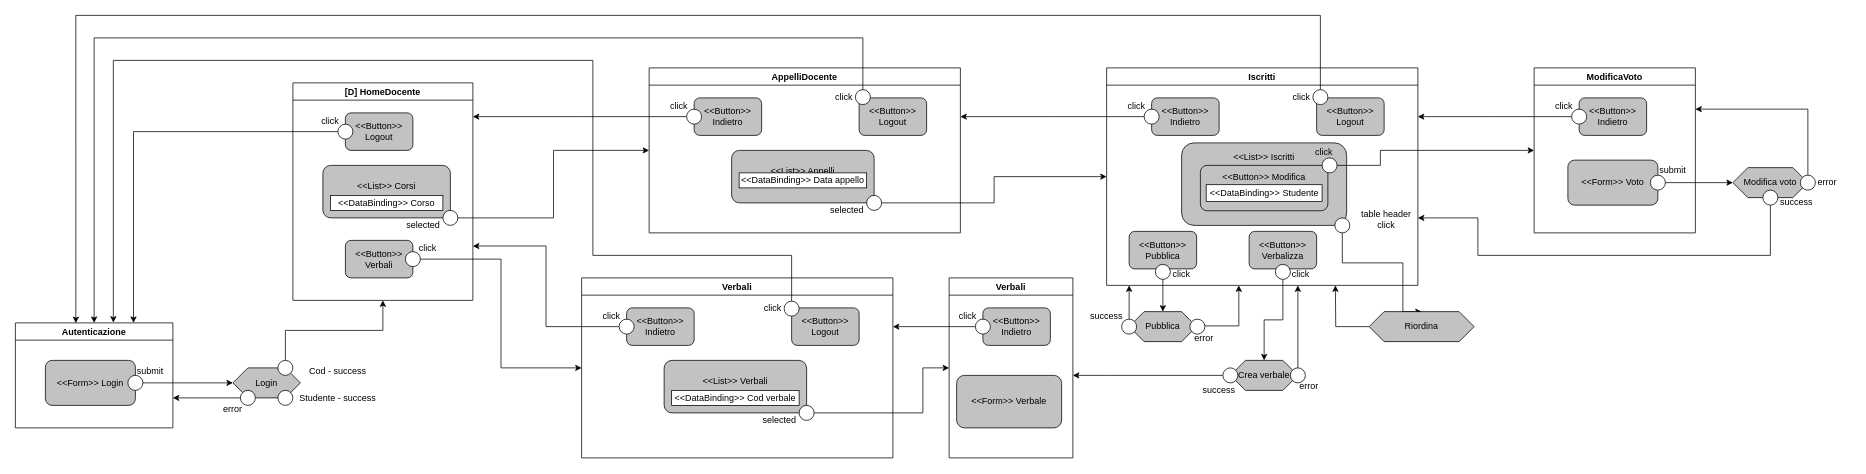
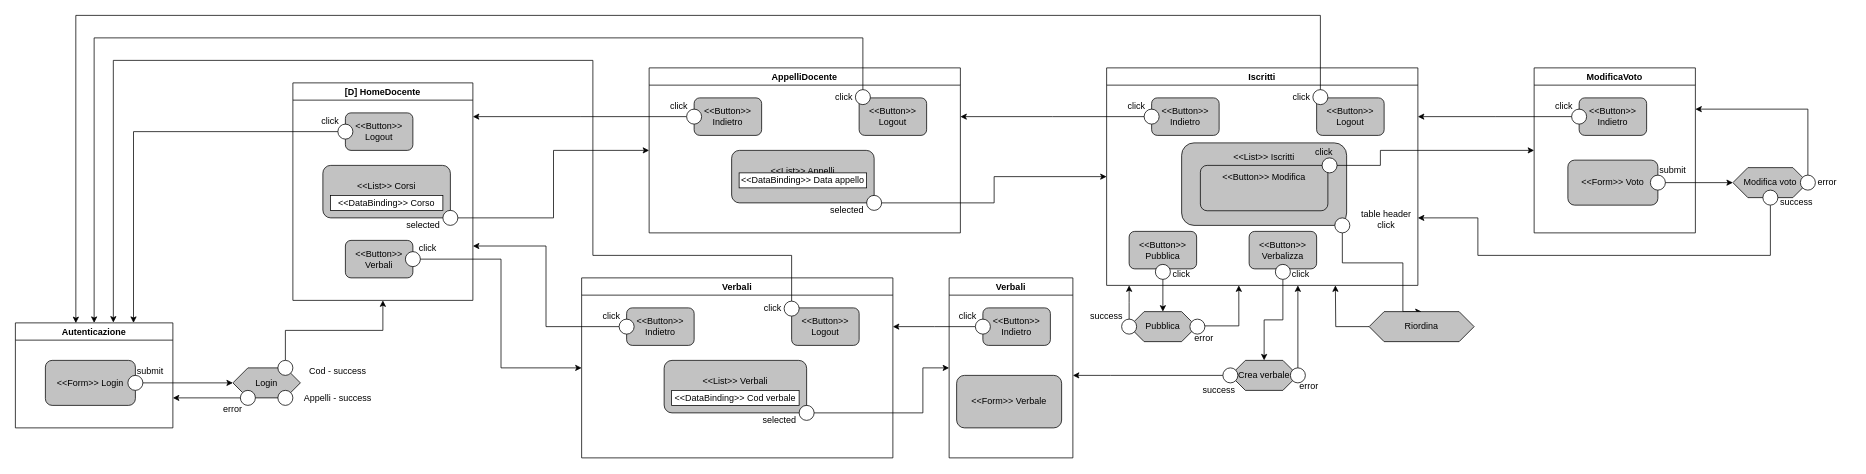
node "<<DataBinding>> Studente": removed
node "Studente - success": label "Studente - success" -> "Appelli - success"
